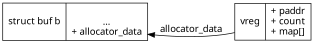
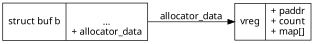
edge "vreg" -> "struct buf b": reversed
